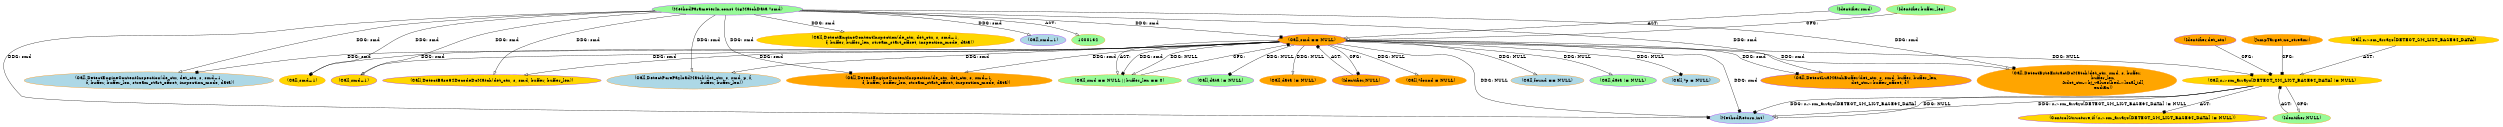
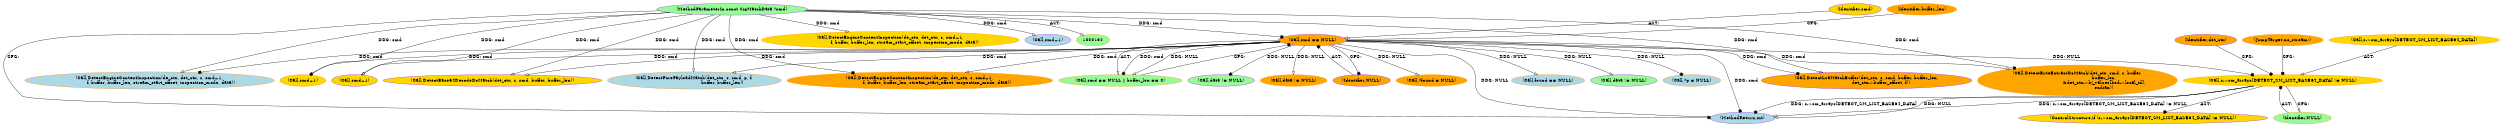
node "(Identifier,smd)": fillcolor palegreen -> gold
node "(Identifier,buffer_len)": fillcolor palegreen -> orange
edge "(MethodParameterIn,const SigMatchData *smd)" -> "(MethodReturn,int)": label "DDG: smd" -> "CFG: "
